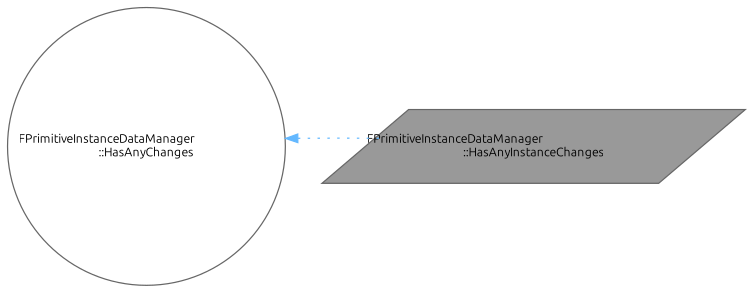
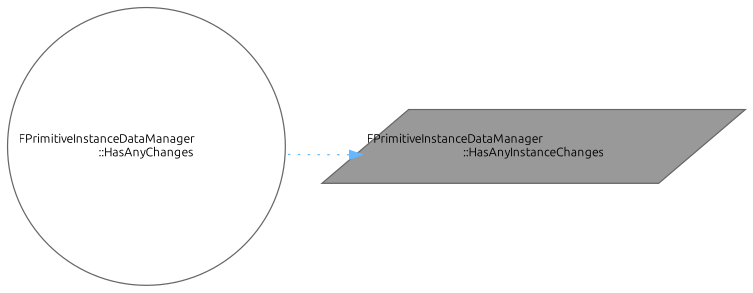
edge "FPrimitiveInstanceDataManager ::HasAnyInstanceChanges" -> "FPrimitiveInstanceDataManager ::HasAnyChanges": reversed
